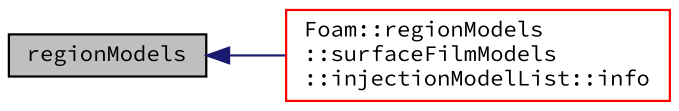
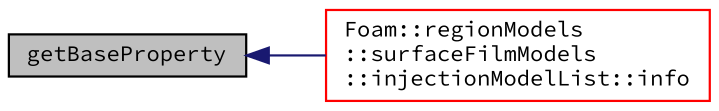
node "regionModels": label "regionModels" -> "getBaseProperty"
